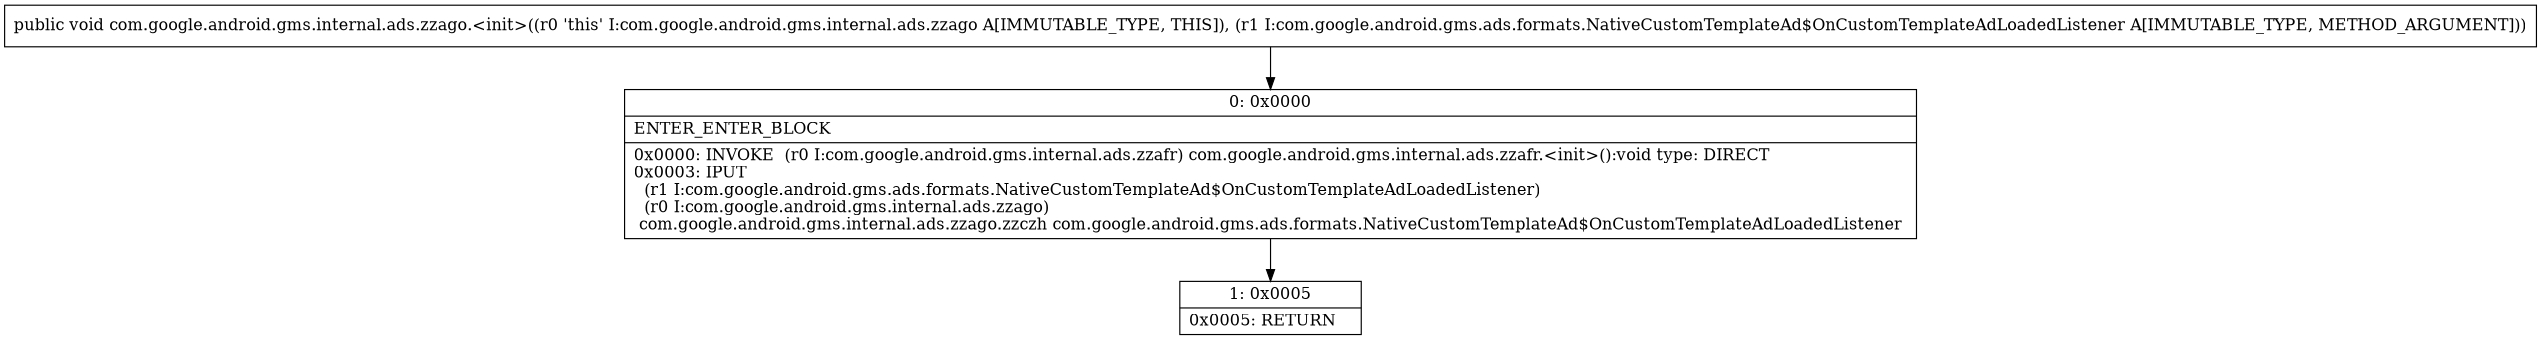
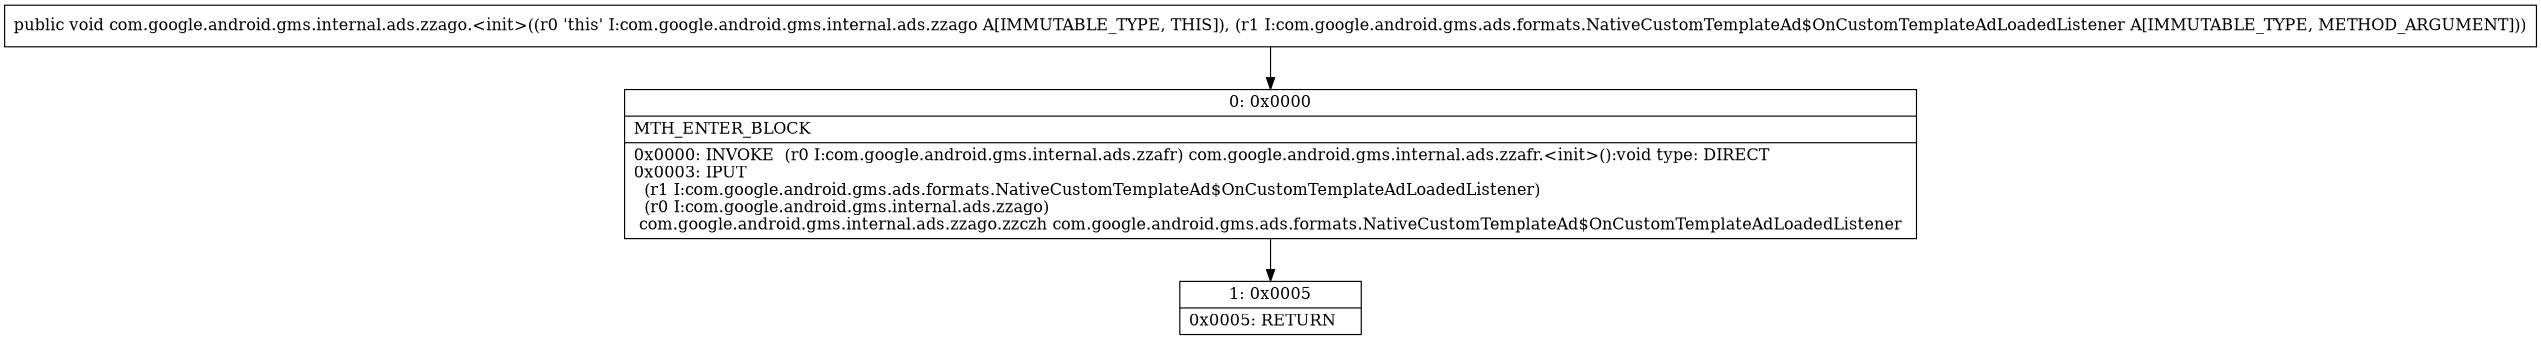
node "0: 0x0000": text "ENTER_ENTER_BLOCK" -> "MTH_ENTER_BLOCK"
